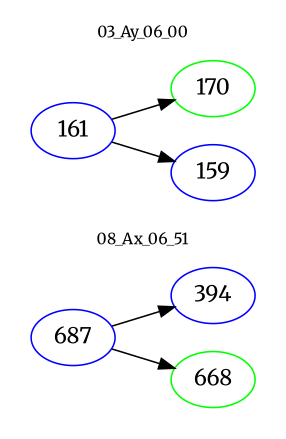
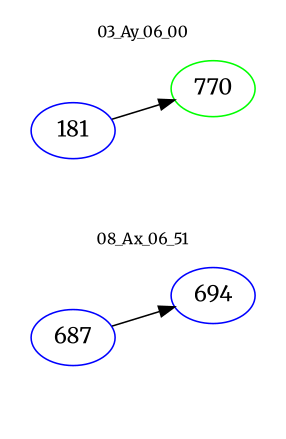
node "170": label "170" -> "770"
node "161": label "161" -> "181"
node "159": removed
node "394": label "394" -> "694"
node "668": removed
